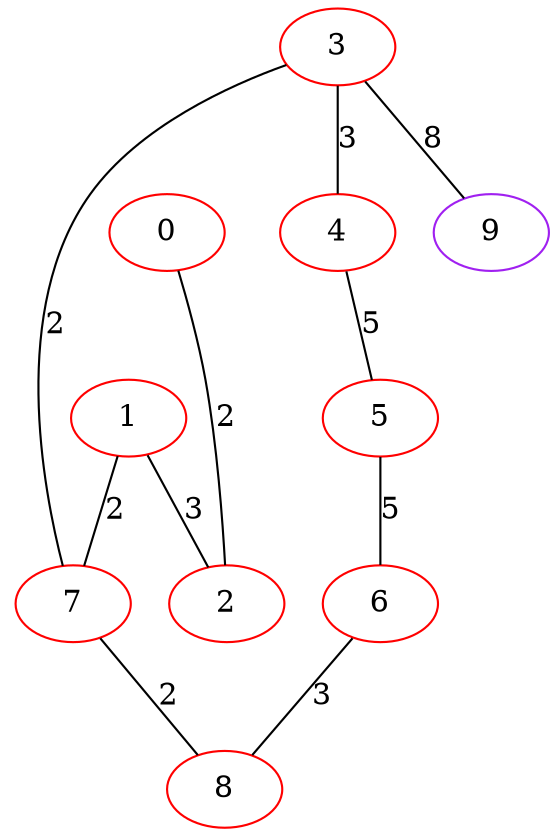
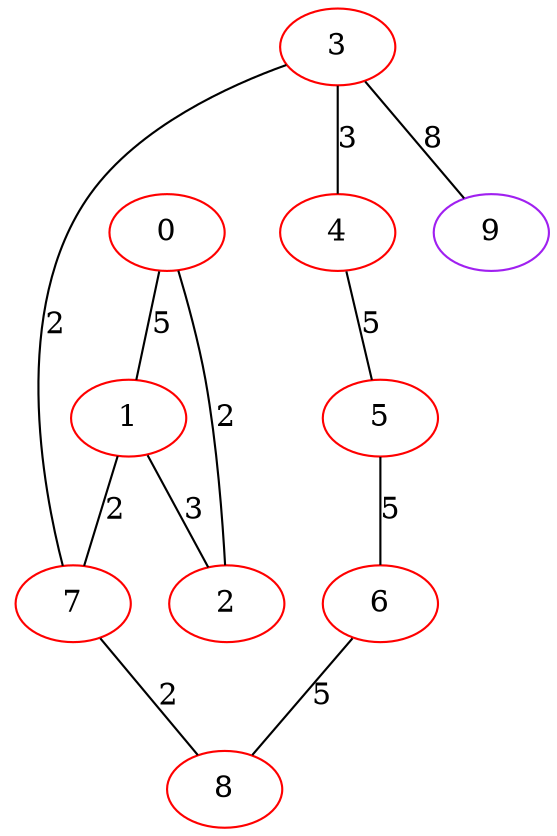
edge "0" -- "1": added, label "5"
edge "6" -- "8": label "3" -> "5"
